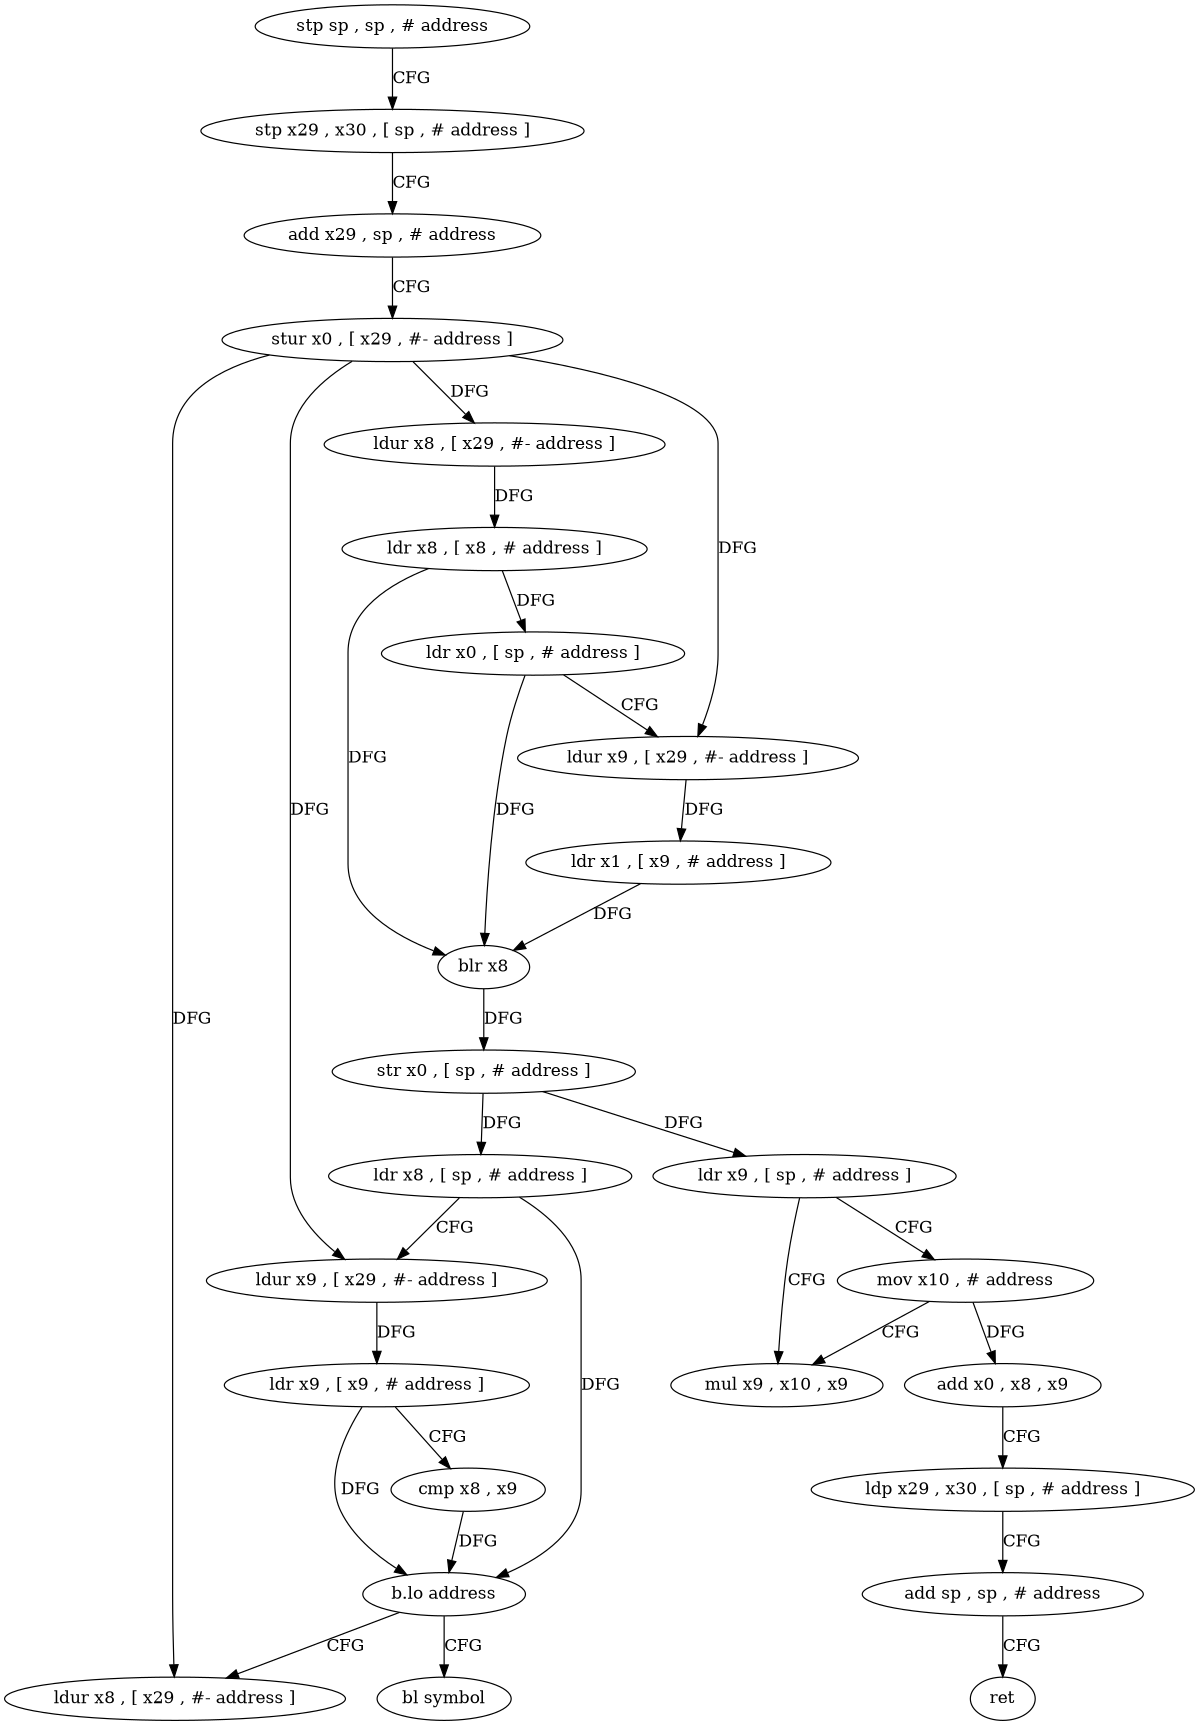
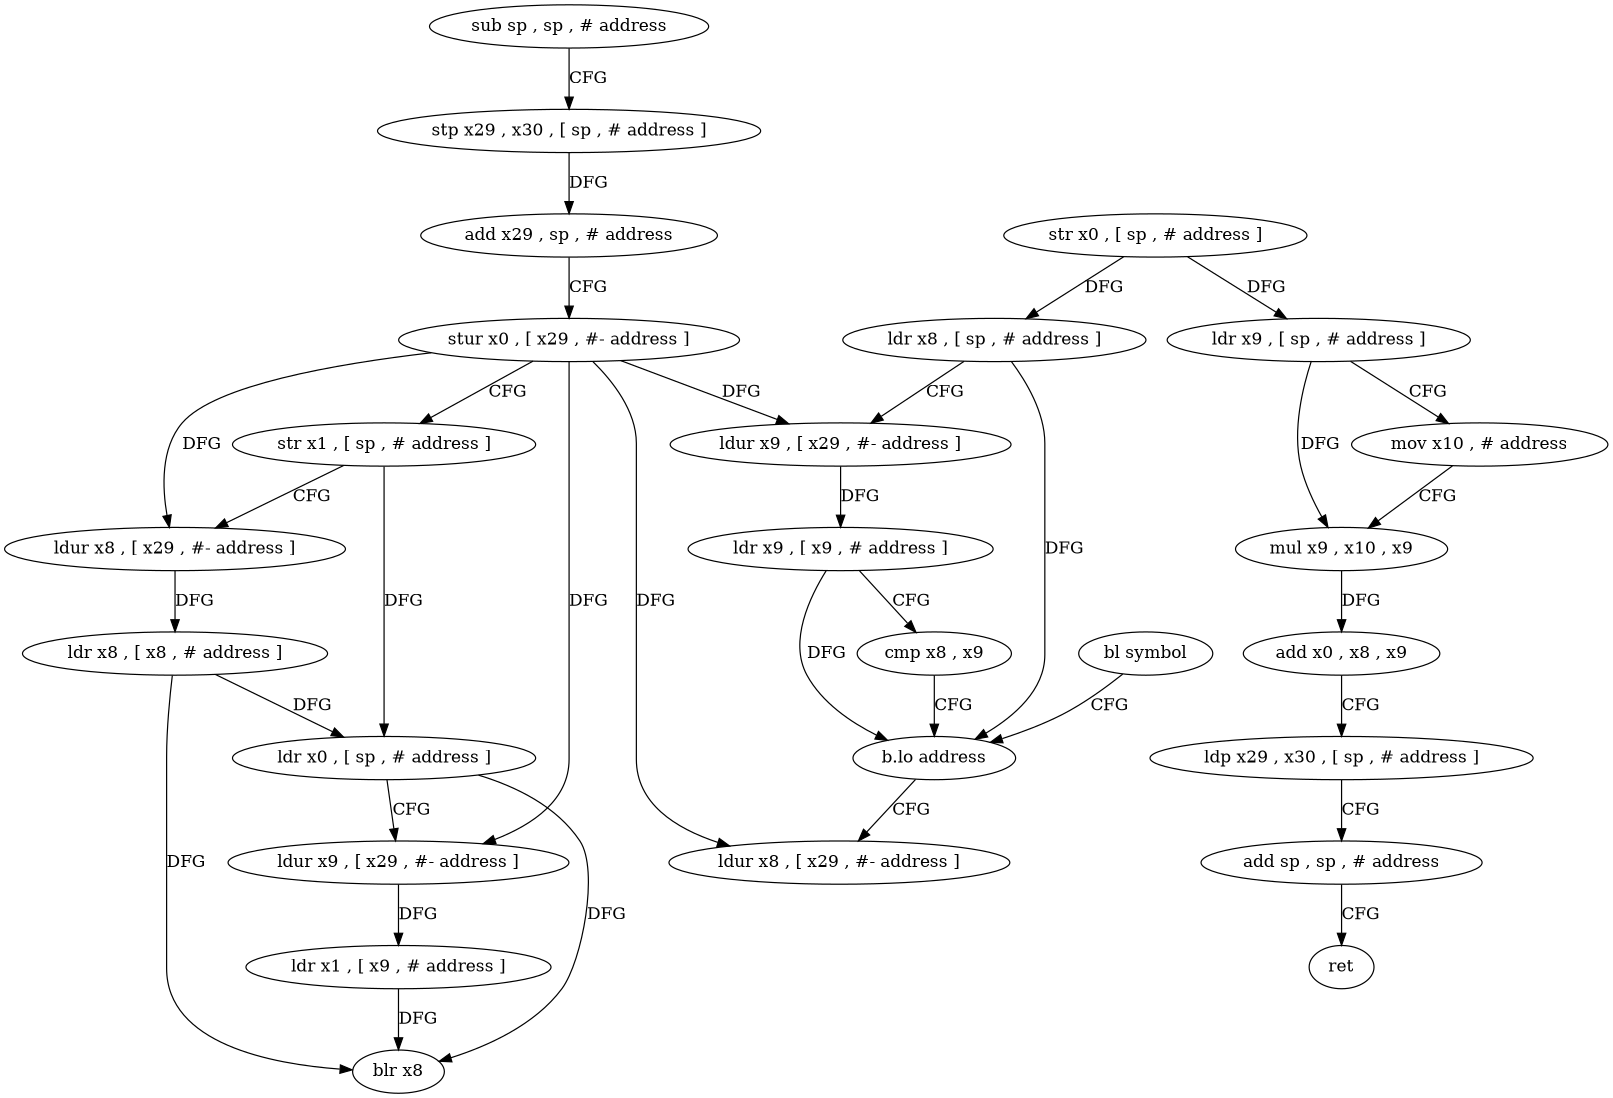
node "stp sp , sp , # address": label "stp sp , sp , # address" -> "sub sp , sp , # address"
edge "stp x29 , x30 , [ sp , # address ]" -> "add x29 , sp , # address": label "CFG" -> "DFG"
node "str x1 , [ sp , # address ]": added
edge "blr x8" -> "str x0 , [ sp , # address ]": removed, label "DFG"
edge "ldr x9 , [ sp , # address ]" -> "mul x9 , x10 , x9": label "CFG" -> "DFG"
edge "mov x10 , # address" -> "add x0 , x8 , x9": now "mul x9 , x10 , x9" -> "add x0 , x8 , x9"
edge "cmp x8 , x9" -> "b.lo address": label "DFG" -> "CFG"
edge "b.lo address" -> "bl symbol": reversed
